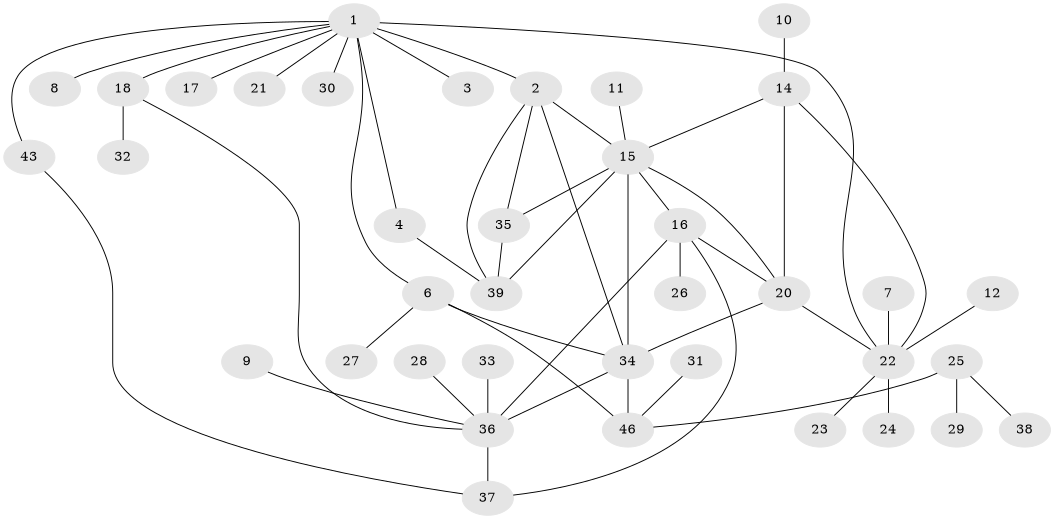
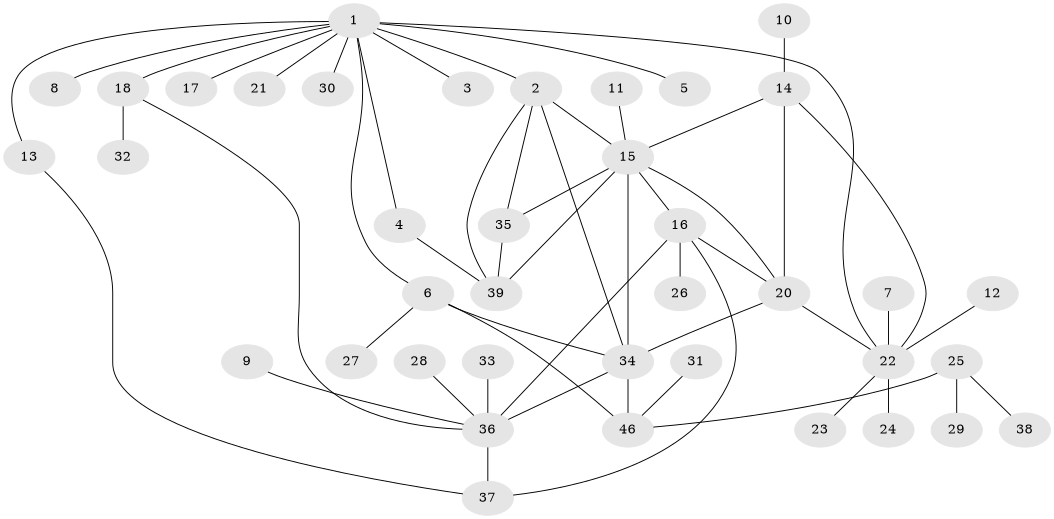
node "5": added
node "43": label "43" -> "13"
